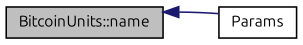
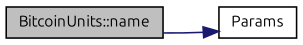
edge "Params" -> "BitcoinUnits::name": reversed
